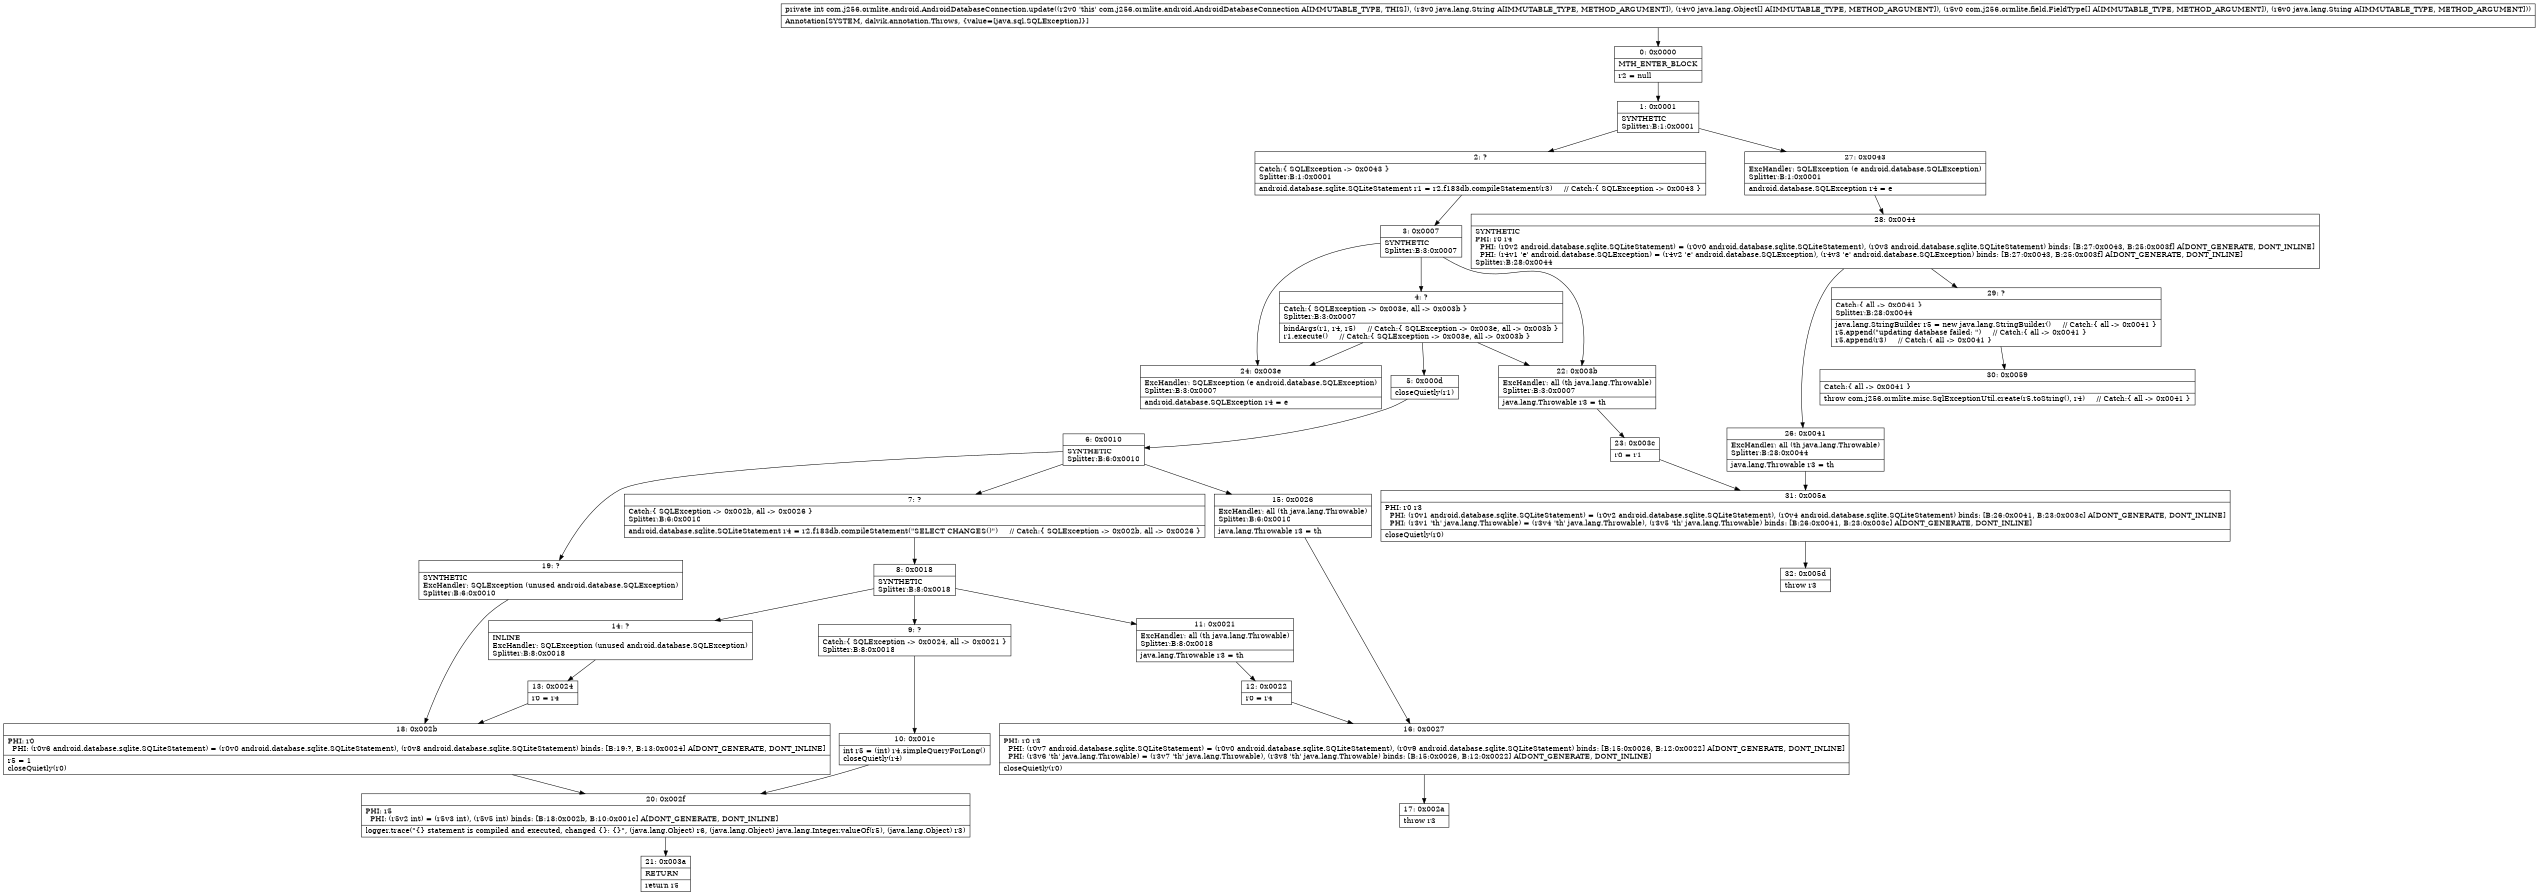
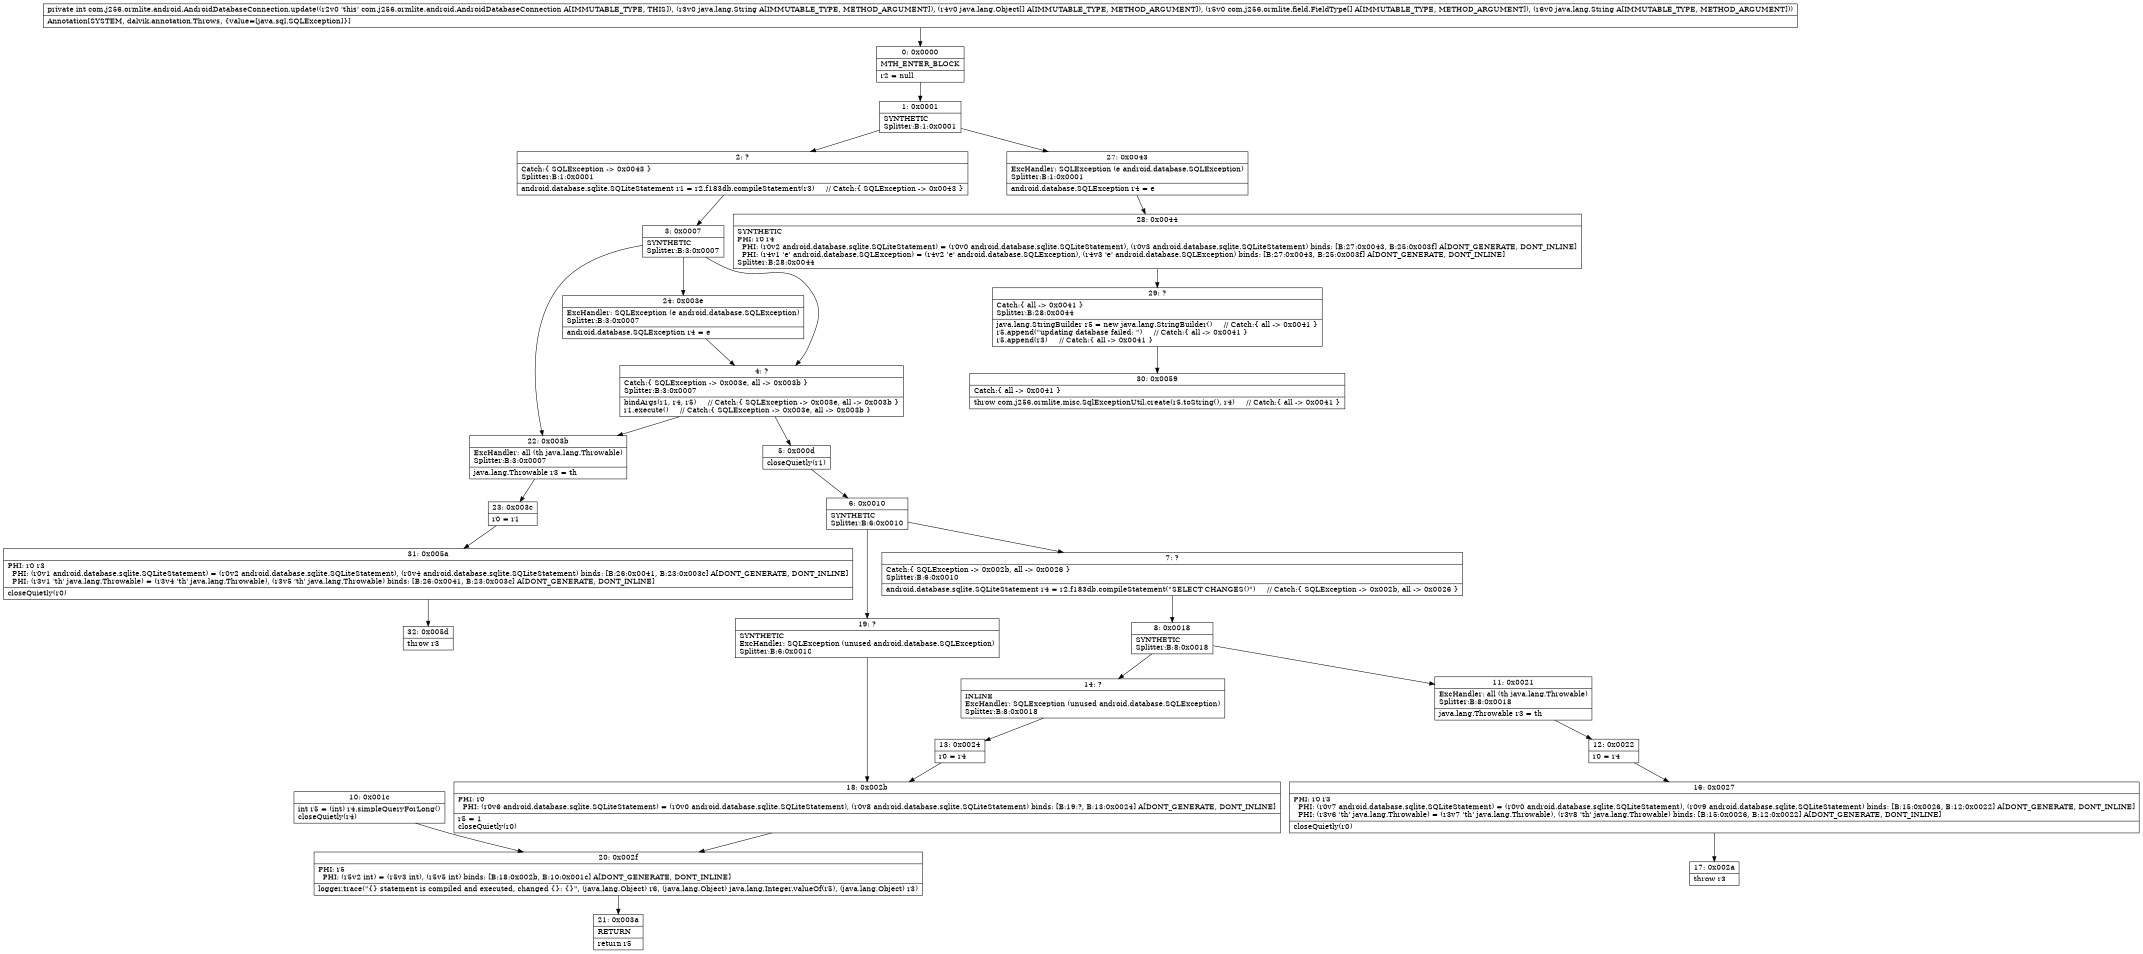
edge "4: ?" -> "24: 0x003e": reversed
node "26: 0x0041": removed
node "15: 0x0026": removed
node "9: ?": removed
